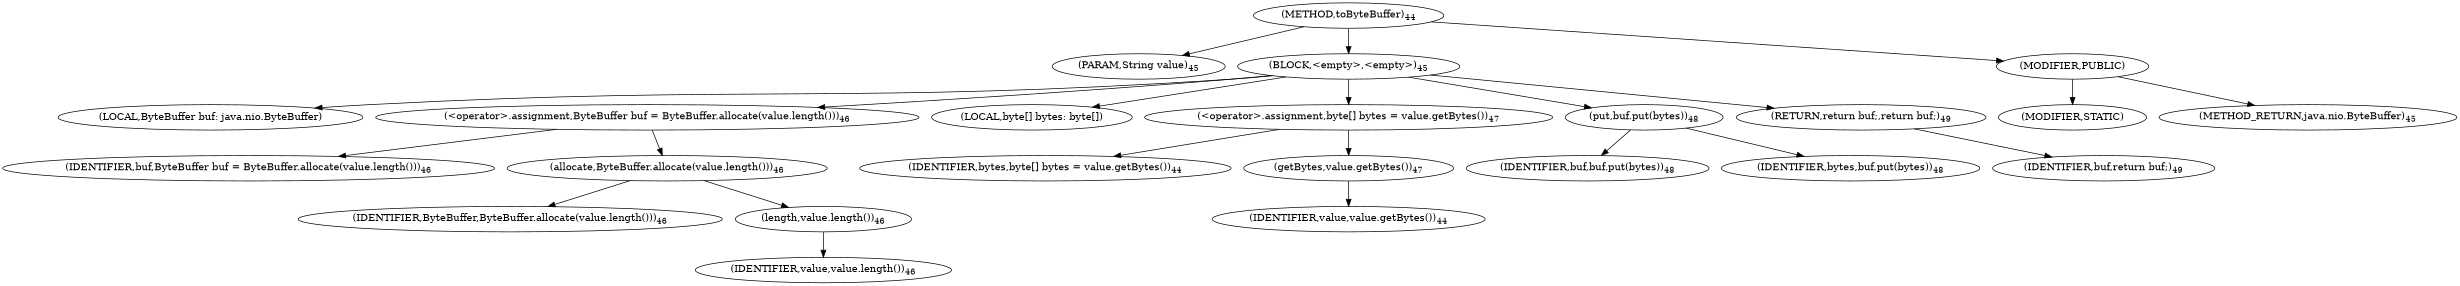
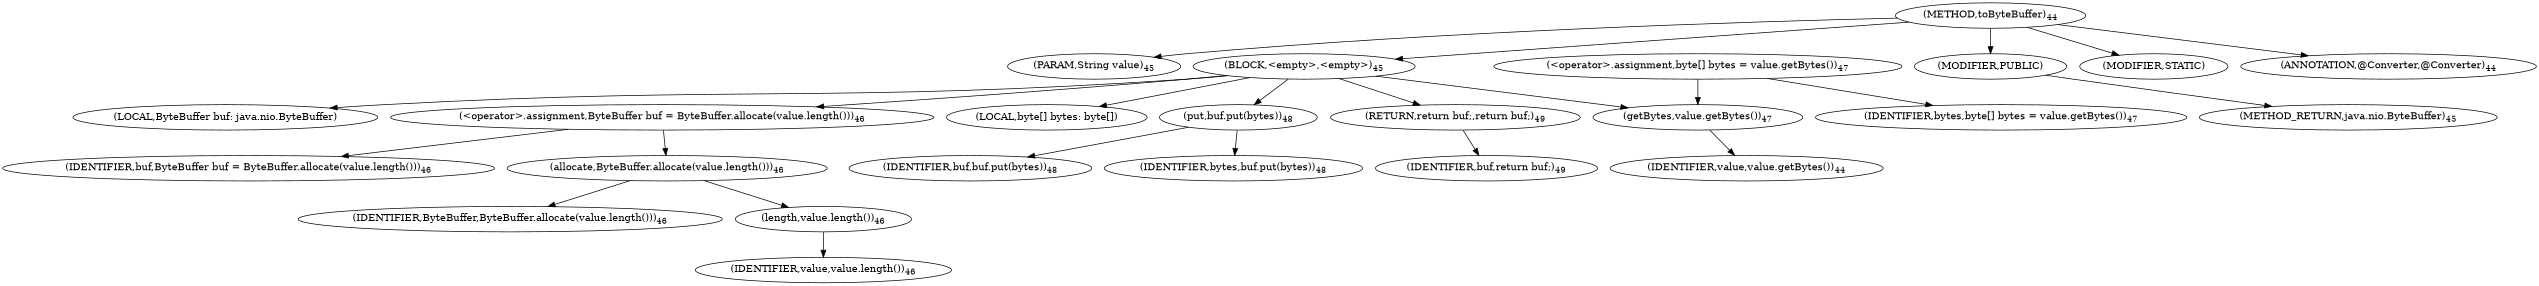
node "(ANNOTATION,@Converter,@Converter)": added
edge "(BLOCK,<empty>,<empty>)" -> "(<operator>.assignment,byte[] bytes = value.getBytes())": now "(BLOCK,<empty>,<empty>)" -> "(getBytes,value.getBytes())"
edge "(MODIFIER,PUBLIC)" -> "(MODIFIER,STATIC)": now "(METHOD,toByteBuffer)" -> "(MODIFIER,STATIC)"
node "(IDENTIFIER,bytes,byte[] bytes = value.getBytes())": text "44" -> "47"
